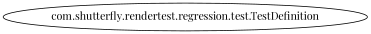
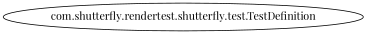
node "com.shutterfly.rendertest.regression.test.TestDefinition": label "com.shutterfly.rendertest.regression.test.TestDefinition" -> "com.shutterfly.rendertest.shutterfly.test.TestDefinition"
